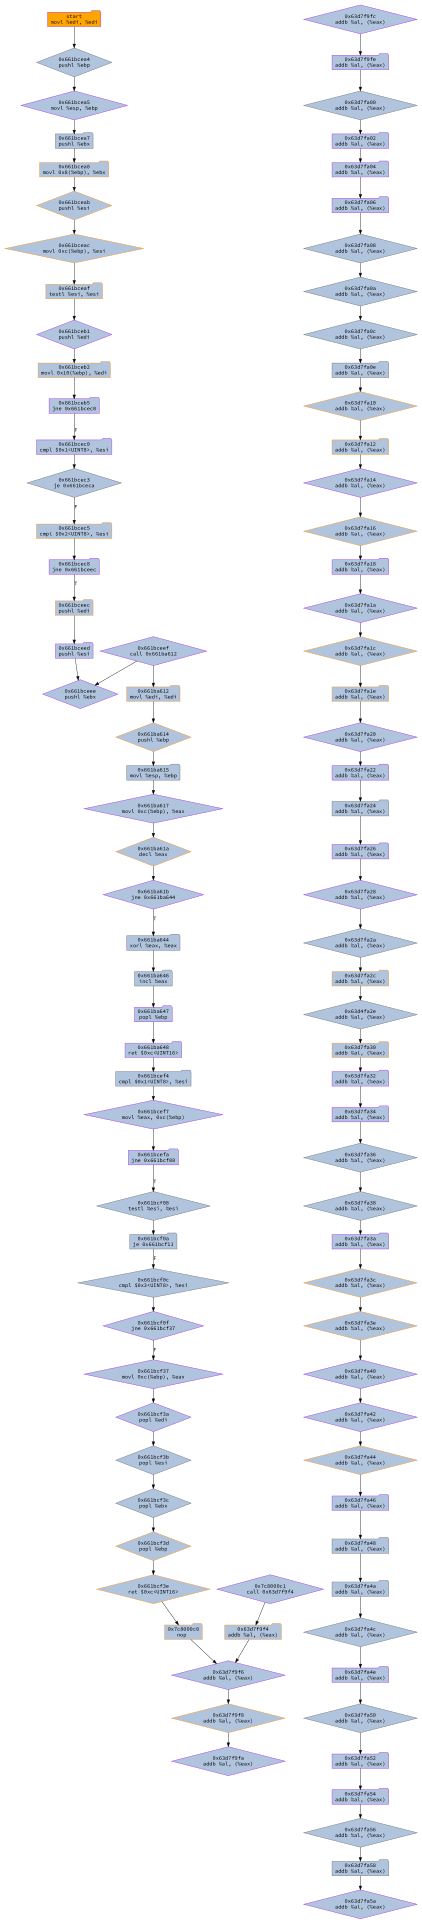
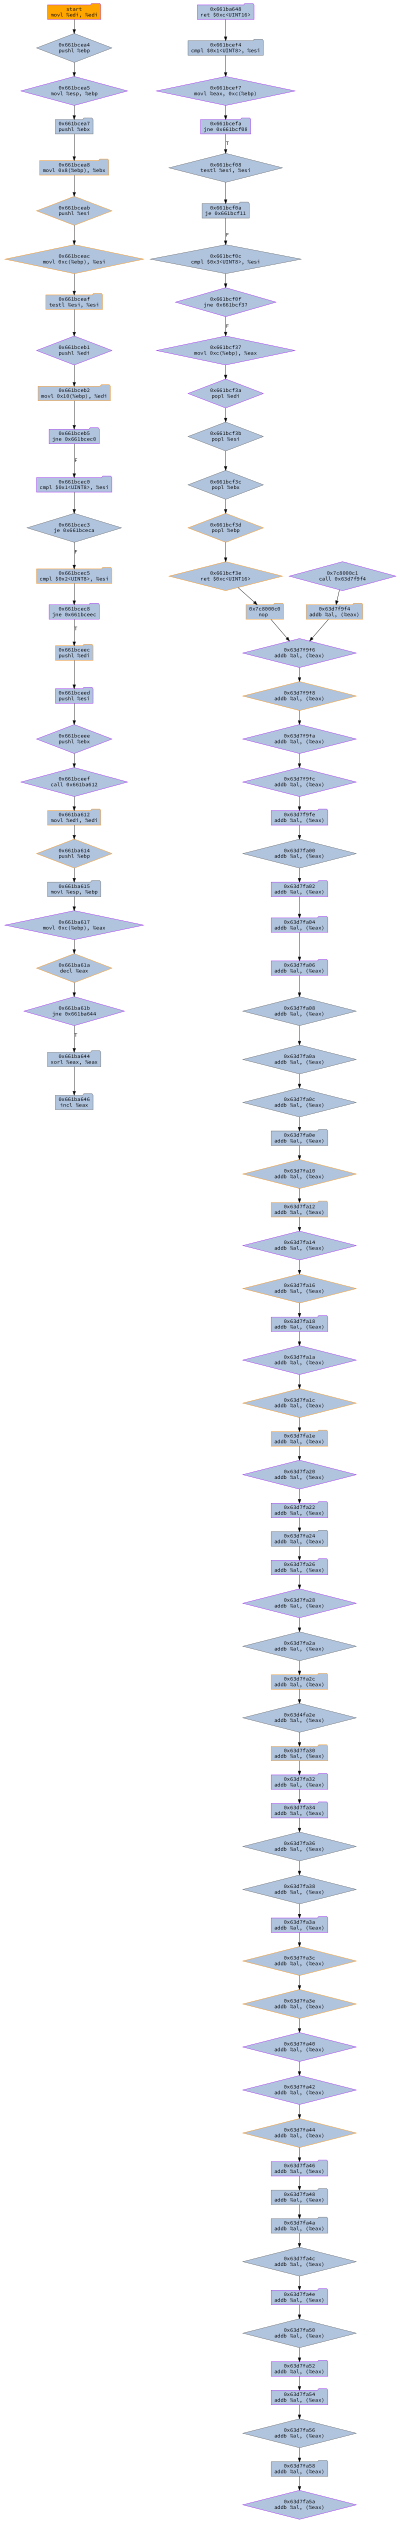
edge "0x661bceef call 0x661ba612" -> "0x661bceee pushl %ebx": reversed
edge "0x63d7f9fa addb %al, (%eax)" -> "0x63d7f9fc addb %al, (%eax)": added
node "0x661ba647 popl %ebp": removed
